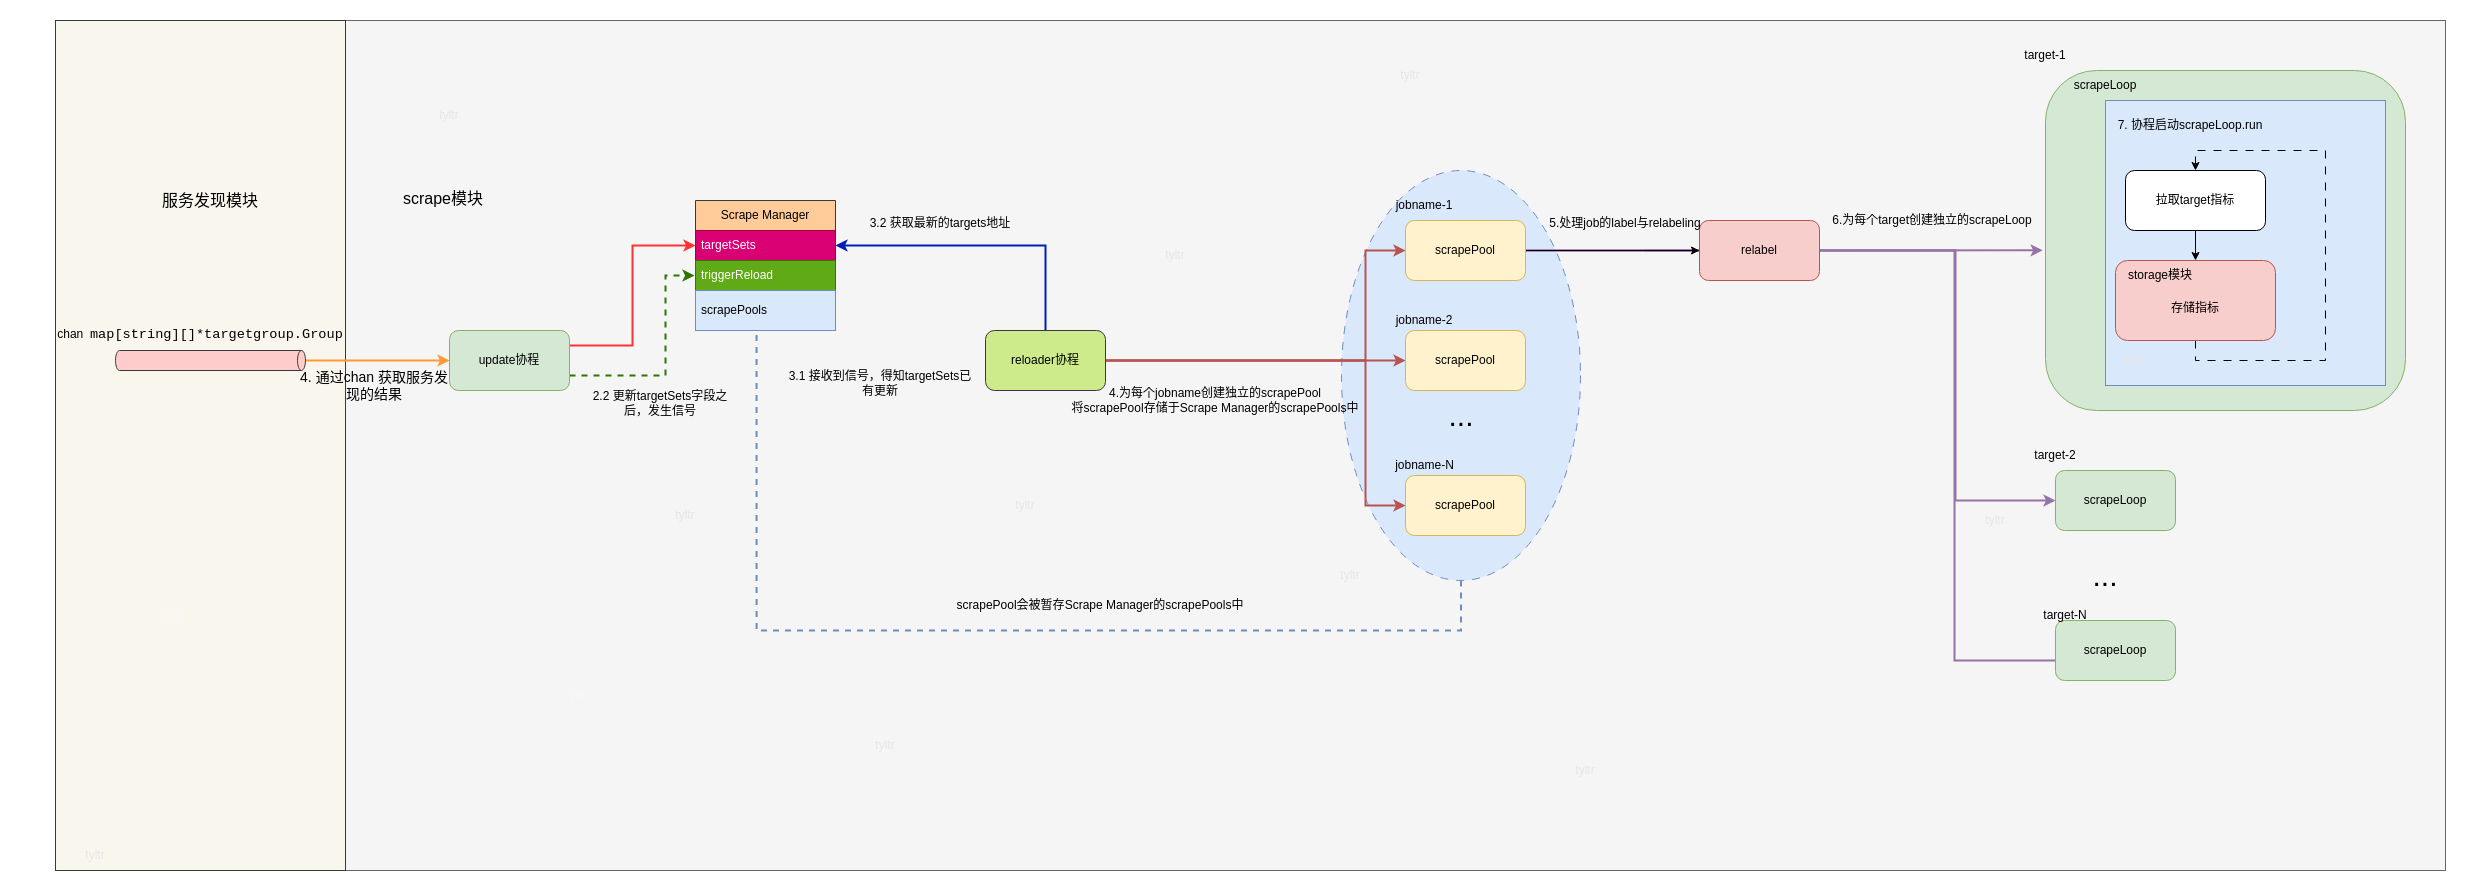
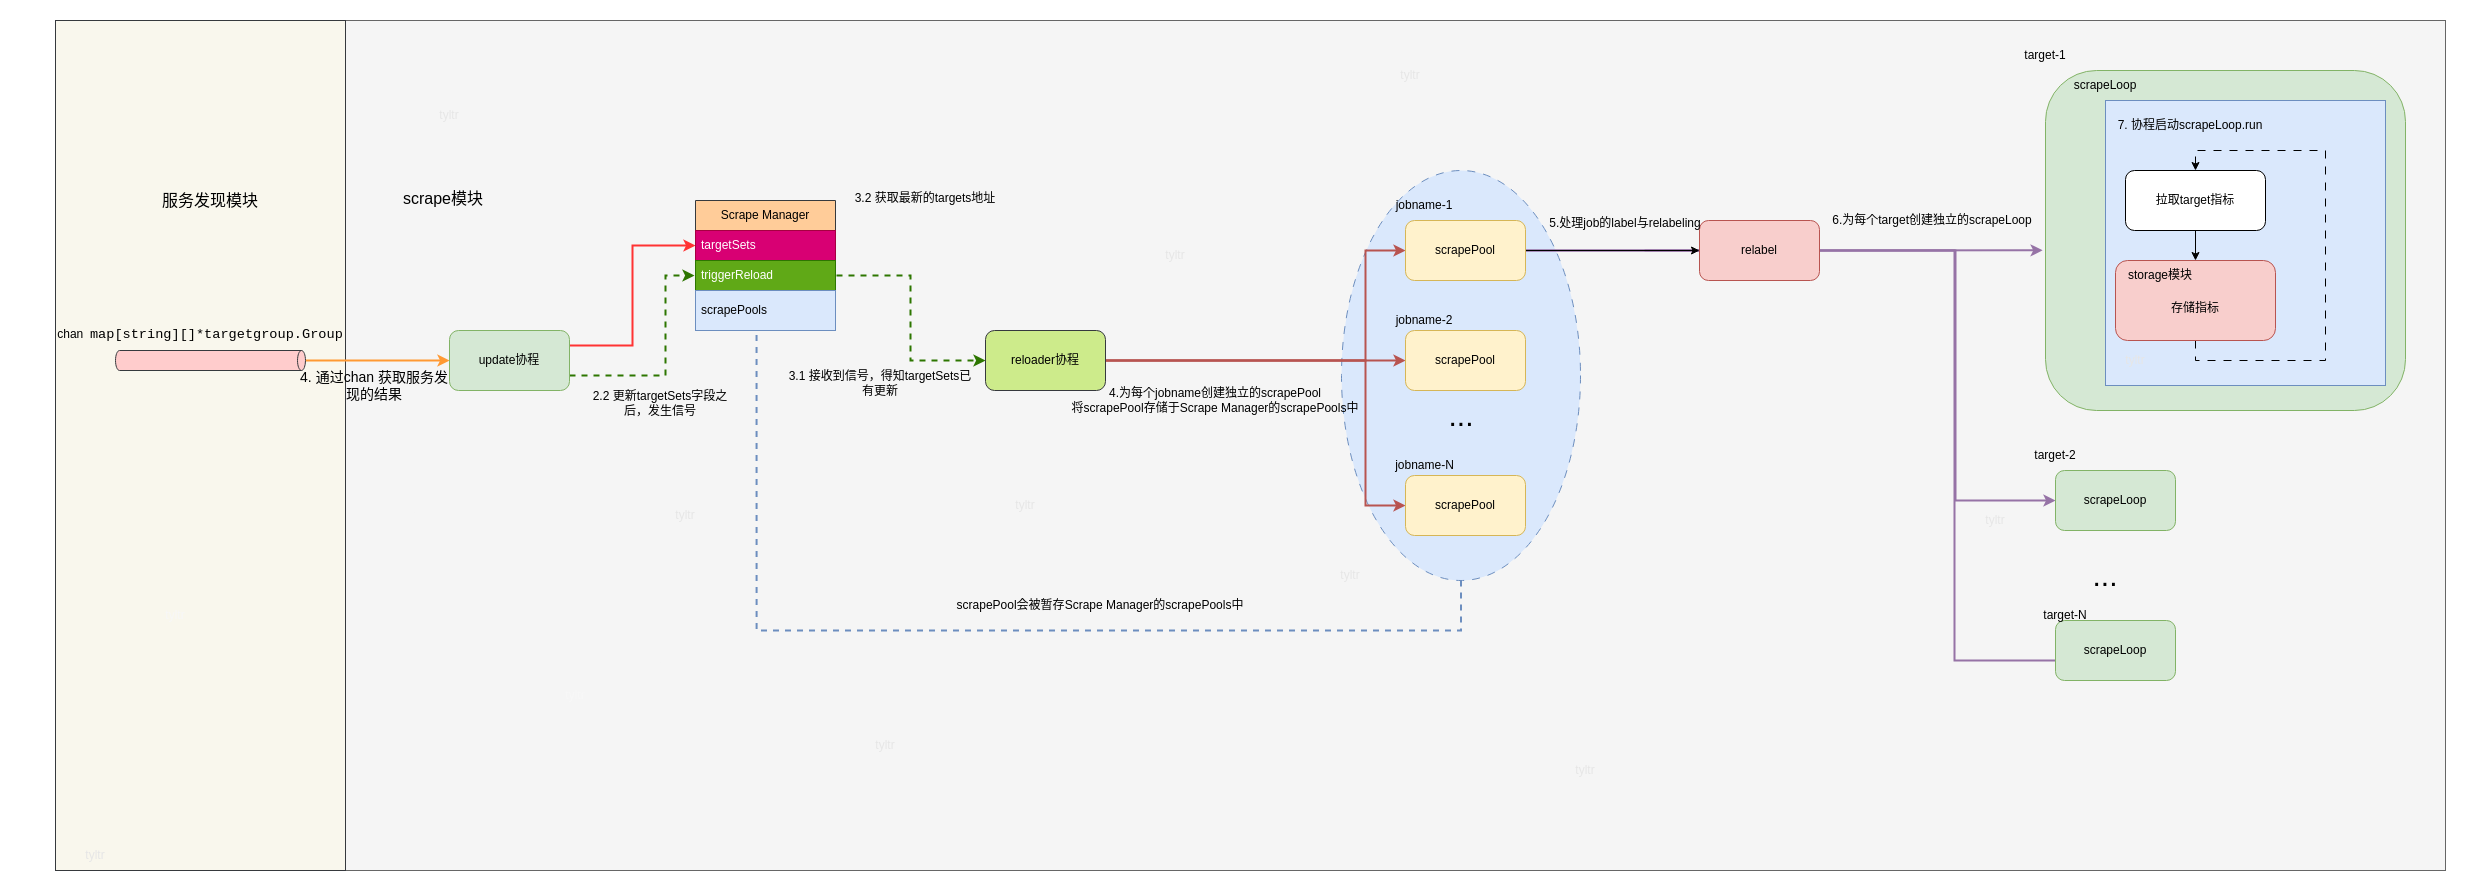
node "3.2 获取最新的targets地址": moved (941, 223) -> (926, 198)
edge "reloader协程" -> "targetSets": removed
edge "triggerReload" -> "reloader协程": added
